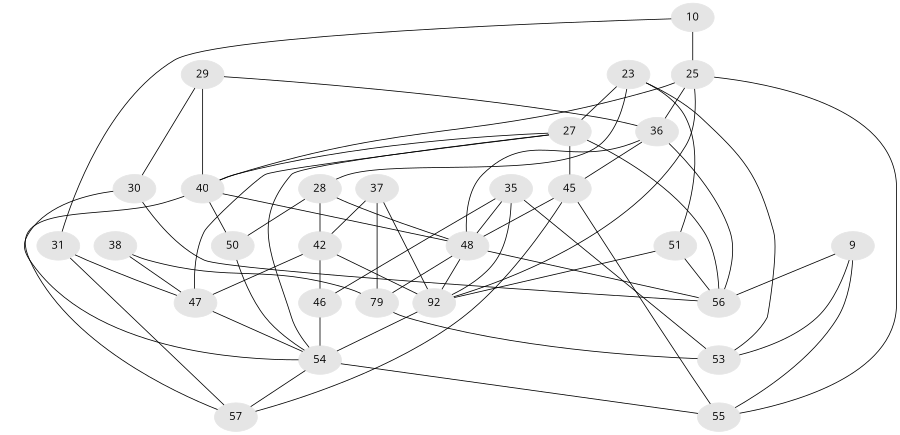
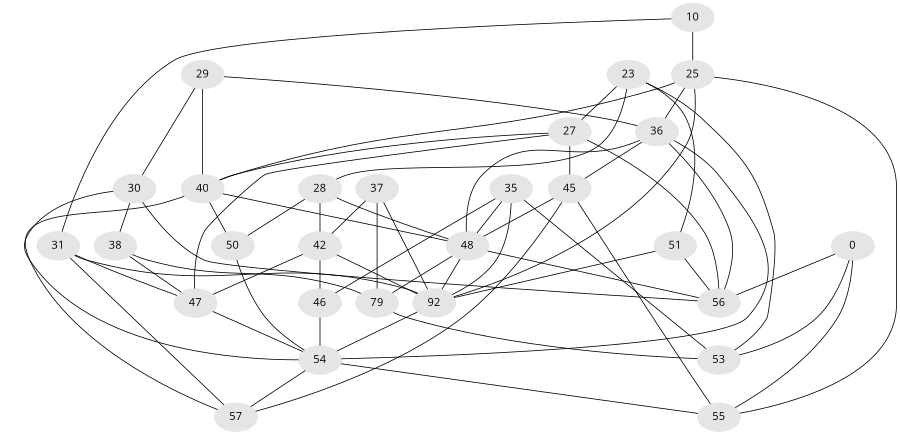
edge "27" -- "54": now "36" -- "54"
edge "30" -- "38": added
node "9": label "9" -> "0"
edge "31" -- "92": added
